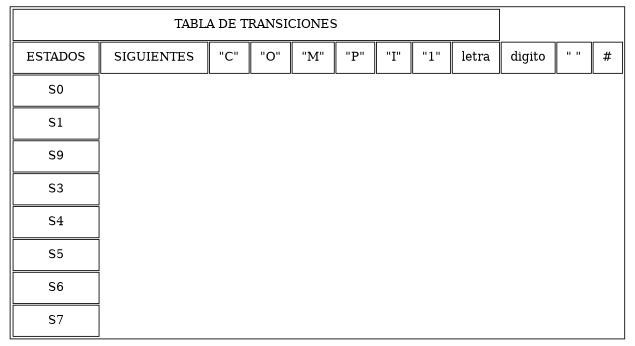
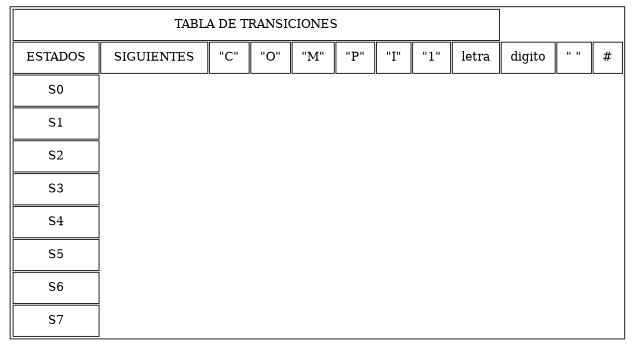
node "TABLA DE TRANSICIONES": text "S9" -> "S2"
